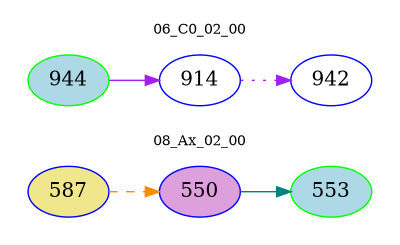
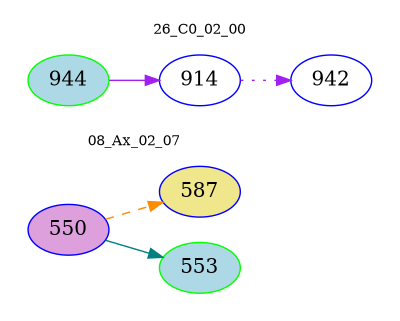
cluster "06_C0_02_00": label "06_C0_02_00" -> "26_C0_02_00"
cluster "08_Ax_02_00": label "08_Ax_02_00" -> "08_Ax_02_07"
edge "587" -> "550": reversed
